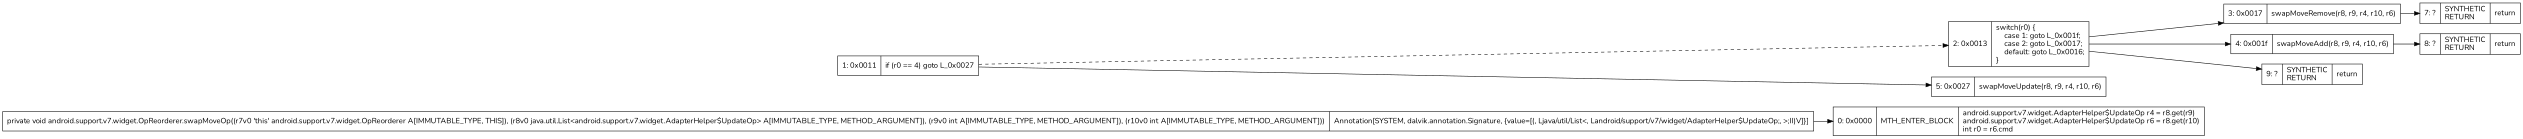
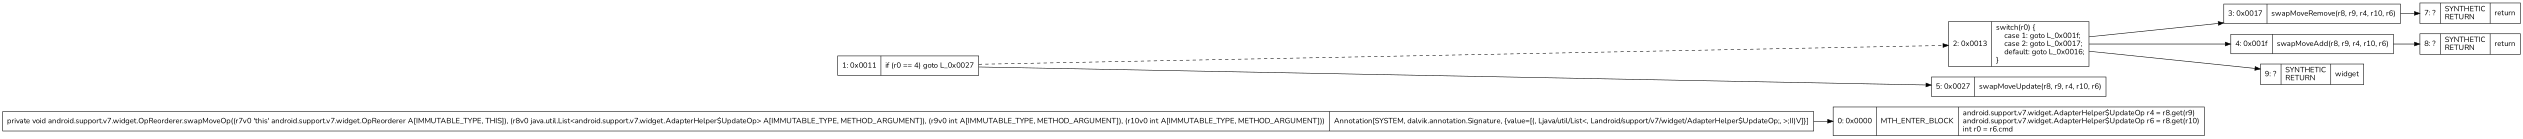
node "9: ?": text "return" -> "widget"
